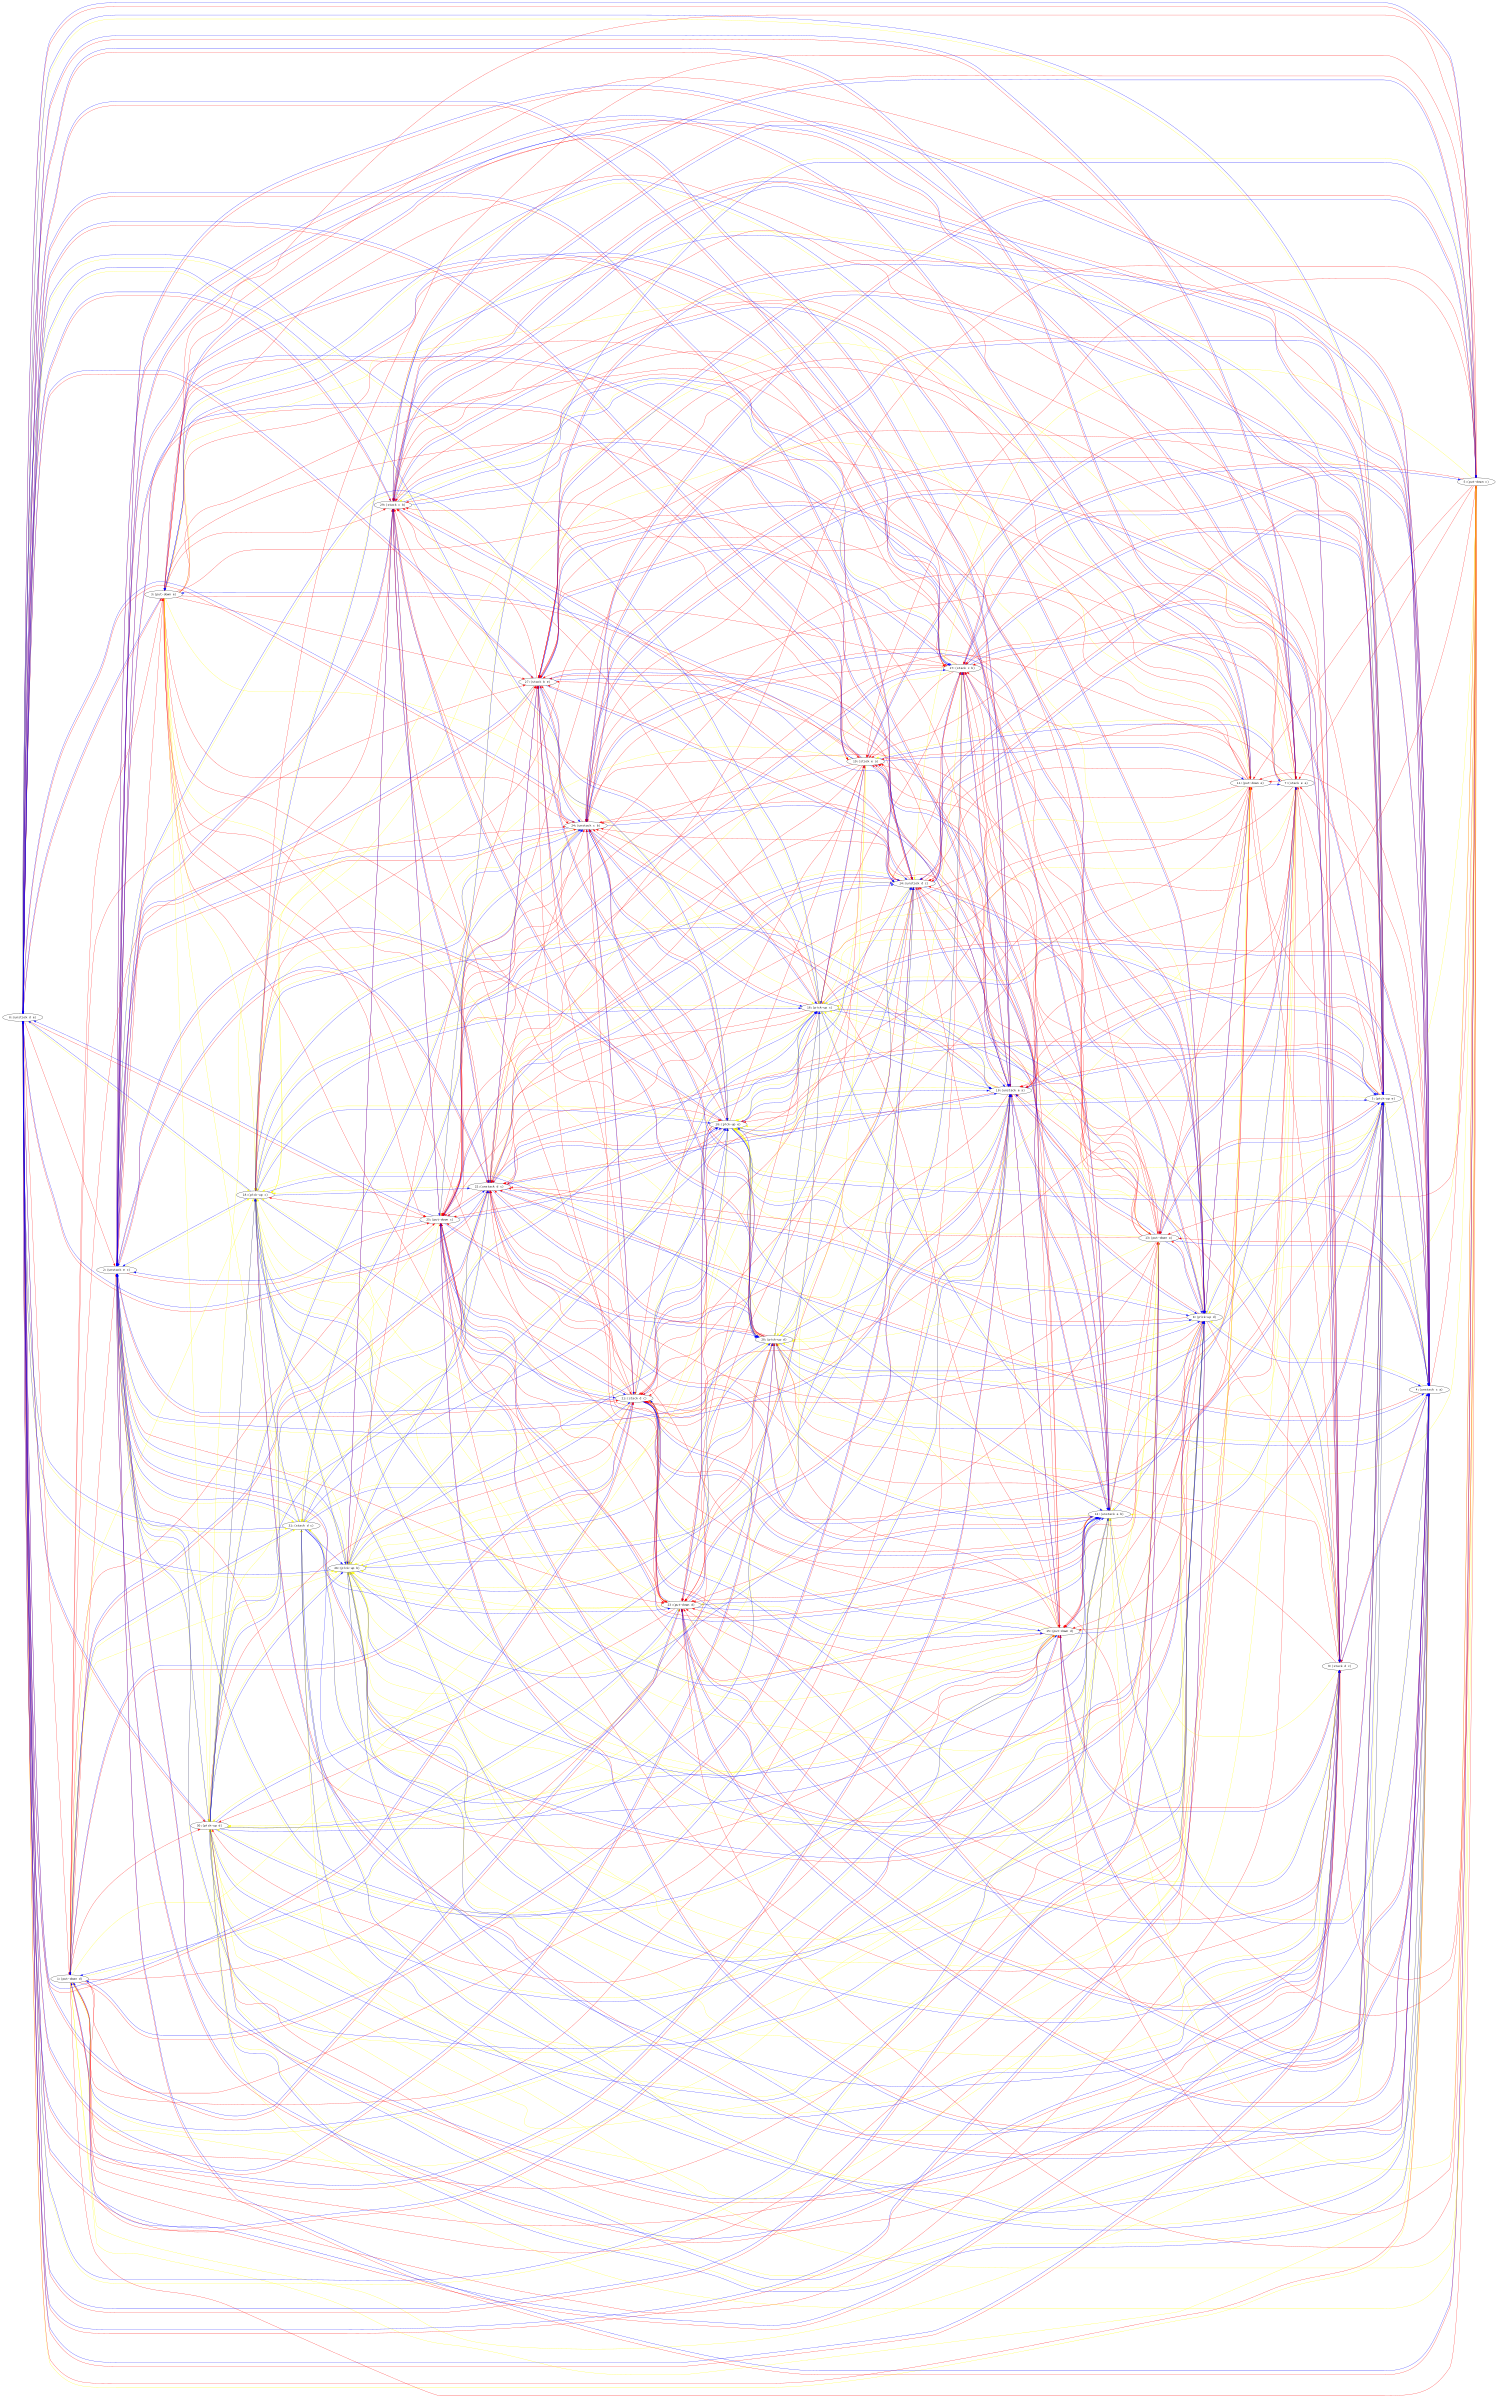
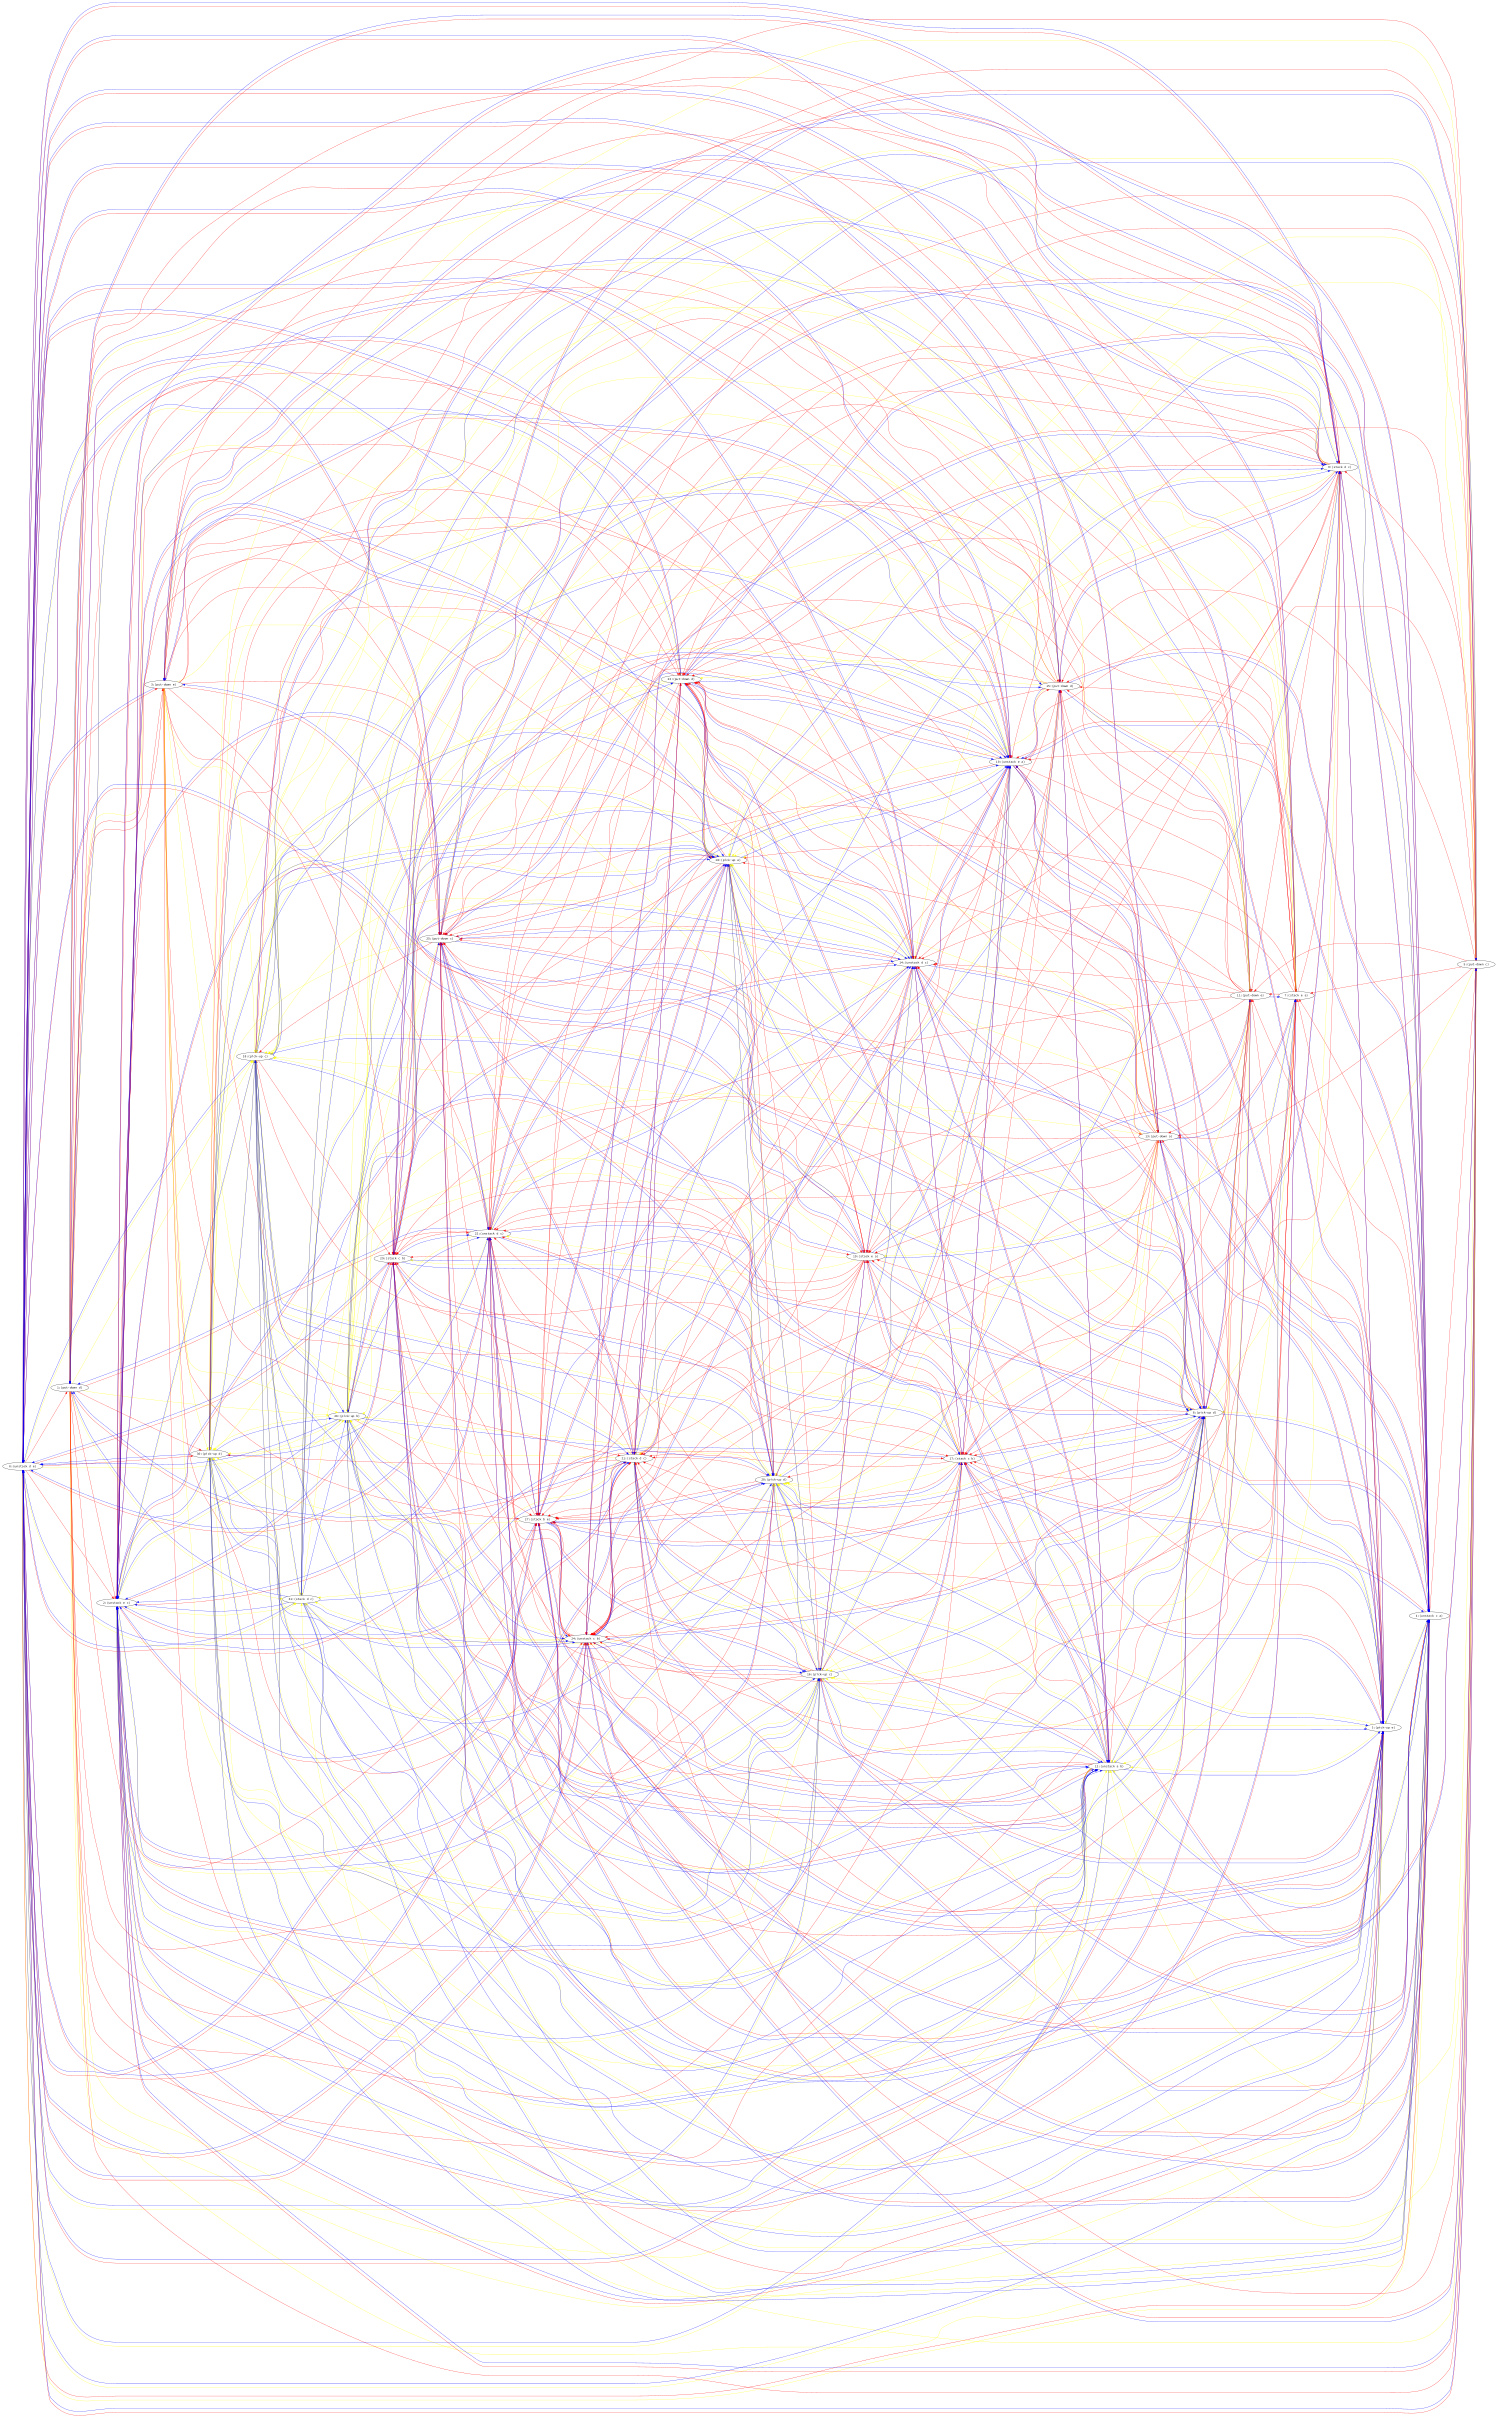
edge "27:(stack b e)" -> "11:(put-down e)": reversed
edge "9:(stack d c)" -> "14:(unstack d c)": added
